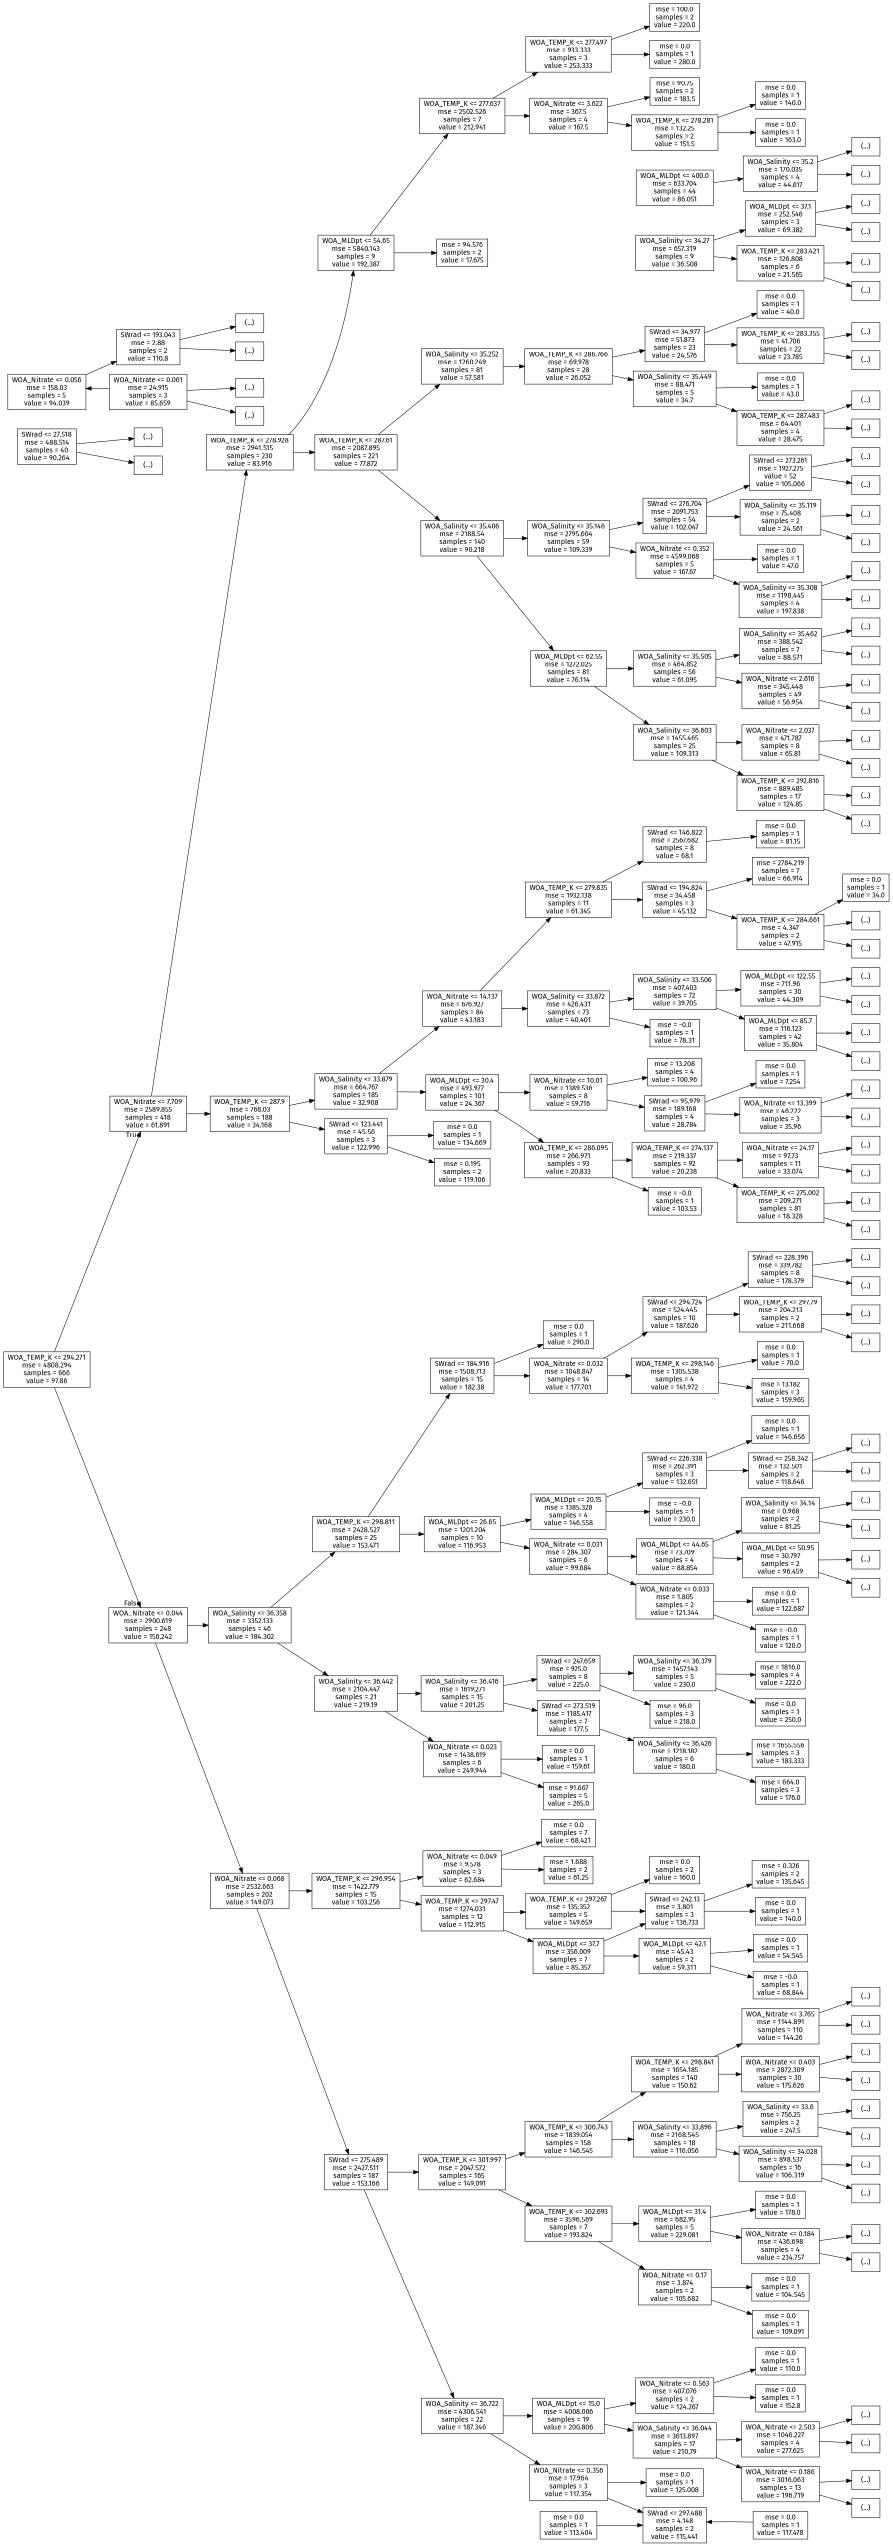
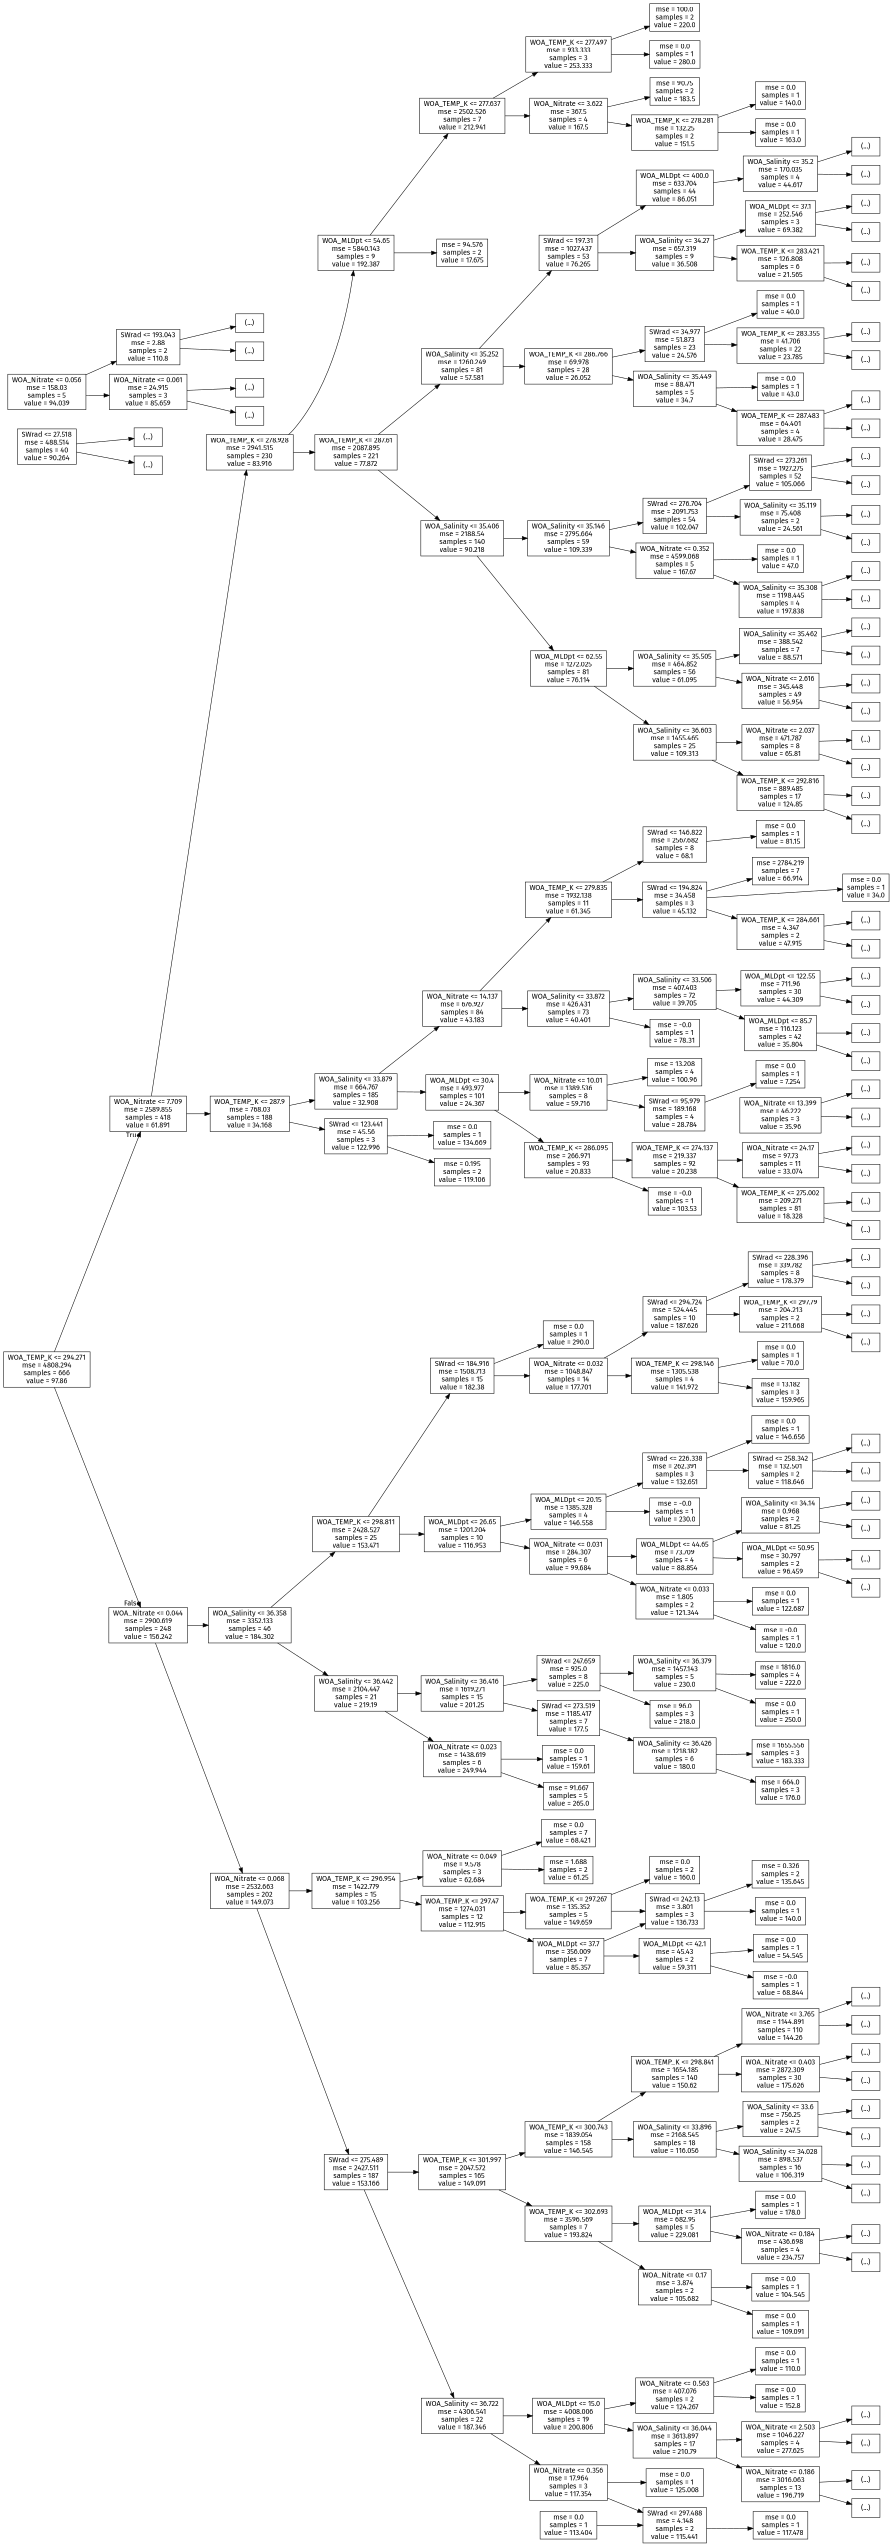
node "SWrad <= 197.31 mse = 1027.437 samples = 53 value = 76.265": added
edge "WOA_Nitrate <= 0.061 mse = 24.915 samples = 3 value = 85.659" -> "WOA_Nitrate <= 0.056 mse = 158.03 samples = 5 value = 94.039": reversed
node "SWrad <= 273.261 mse = 1927.275 value = 52 value = 105.066": label "SWrad <= 273.261 mse = 1927.275 value = 52 value = 105.066" -> "SWrad <= 273.261 mse = 1927.275 samples = 52 value = 105.066"
edge "WOA_TEMP_K <= 284.661 mse = 4.347 samples = 2 value = 47.915" -> "mse = 0.0 samples = 1 value = 34.0": now "SWrad <= 194.824 mse = 34.458 samples = 3 value = 45.132" -> "mse = 0.0 samples = 1 value = 34.0"
edge "SWrad <= 95.979 mse = 189.168 samples = 4 value = 28.784" -> "WOA_Nitrate <= 13.399 mse = 46.222 samples = 3 value = 35.96": removed
edge "mse = 0.0 samples = 1 value = 117.478" -> "SWrad <= 297.488 mse = 4.148 samples = 2 value = 115.441": reversed
